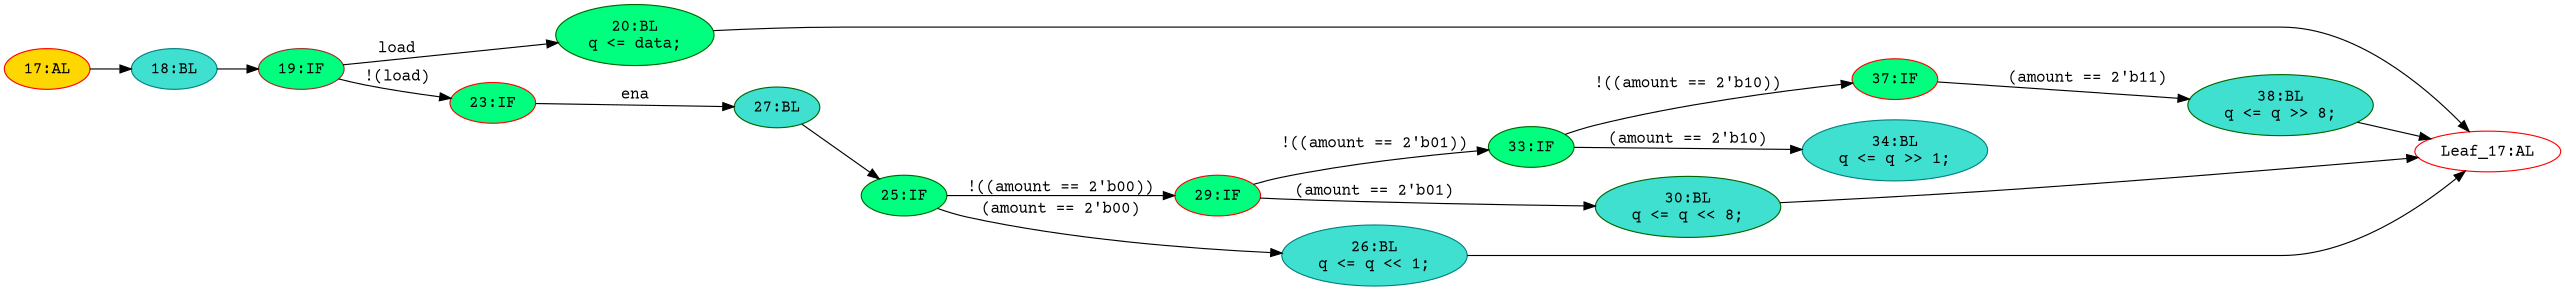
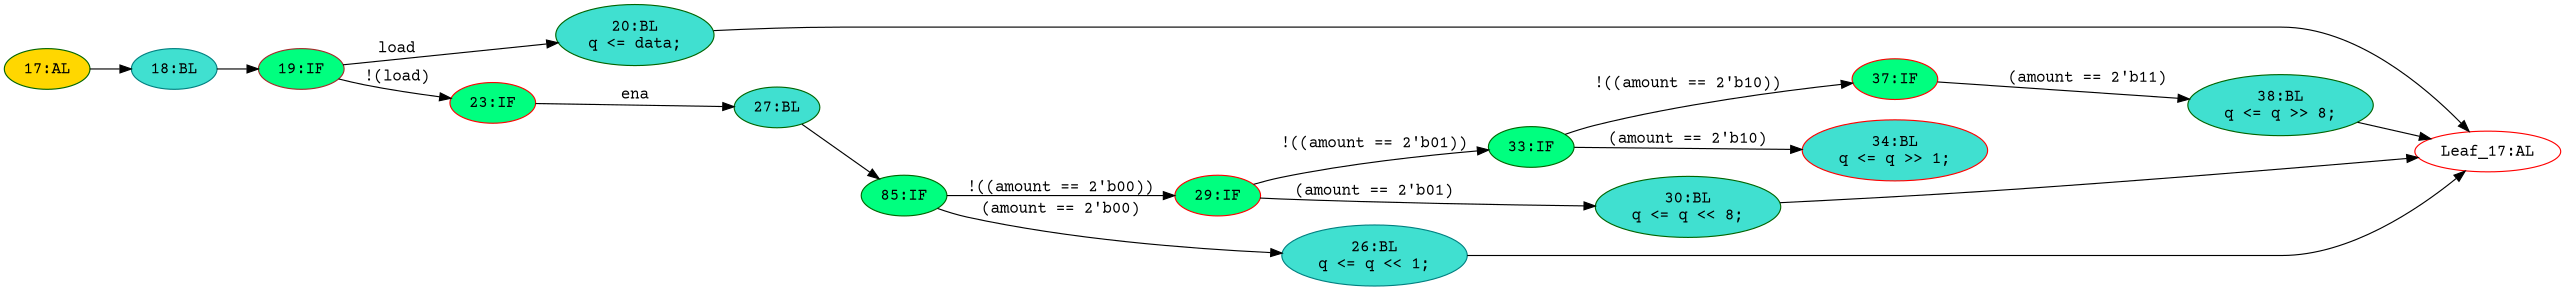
node "20:BL q <= data;": fillcolor springgreen -> turquoise
node "17:AL": color red -> darkgreen
node "34:BL q <= q >> 1;": color teal -> red
node "25:IF": label "25:IF" -> "85:IF"
